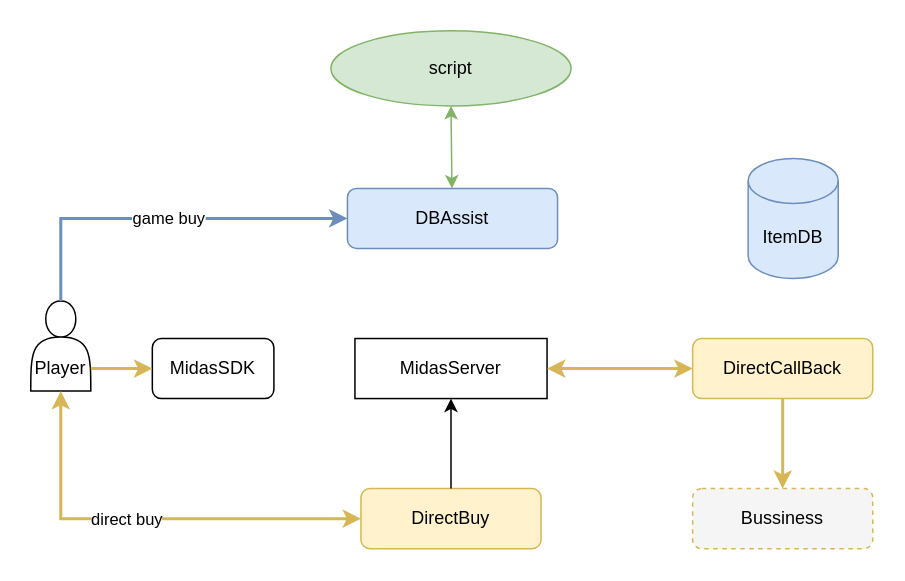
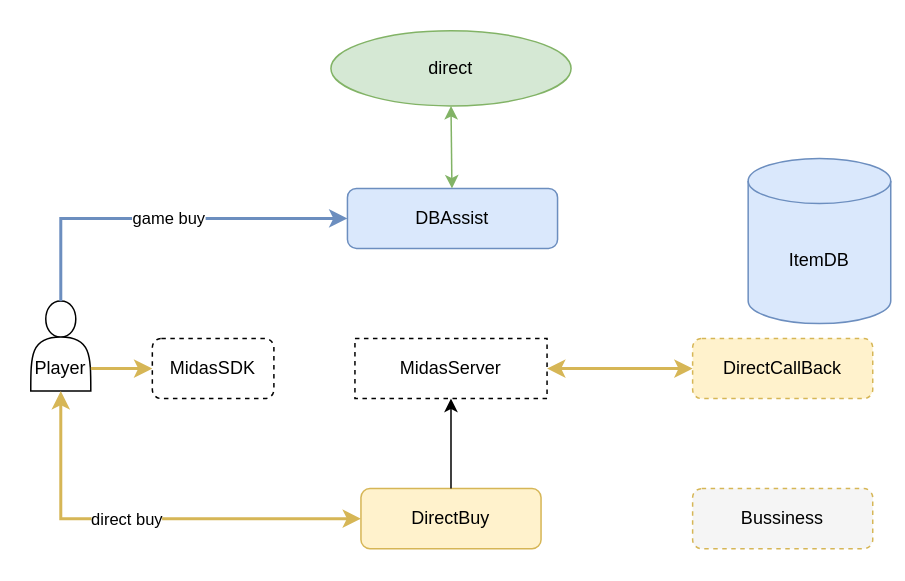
node "script": label "script" -> "direct"
node "ItemDB": size 90x120 -> 143x165
node "MidasSDK": style solid -> dashed
node "MidasServer": style solid -> dashed
node "DirectCallBack": style solid -> dashed
edge "DirectCallBack" -> "Bussiness": removed
